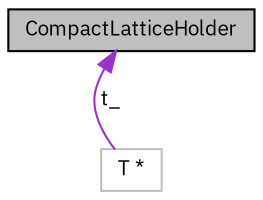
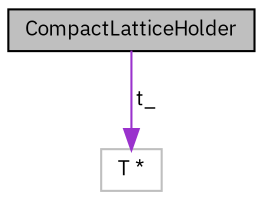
edge "T *" -> "CompactLatticeHolder": reversed
